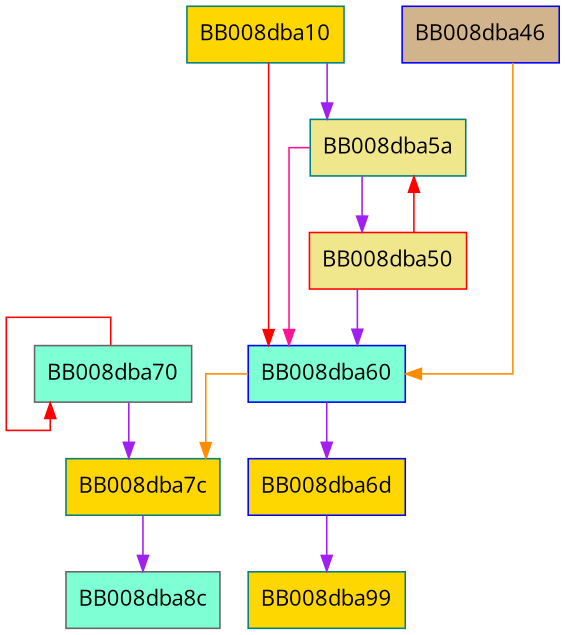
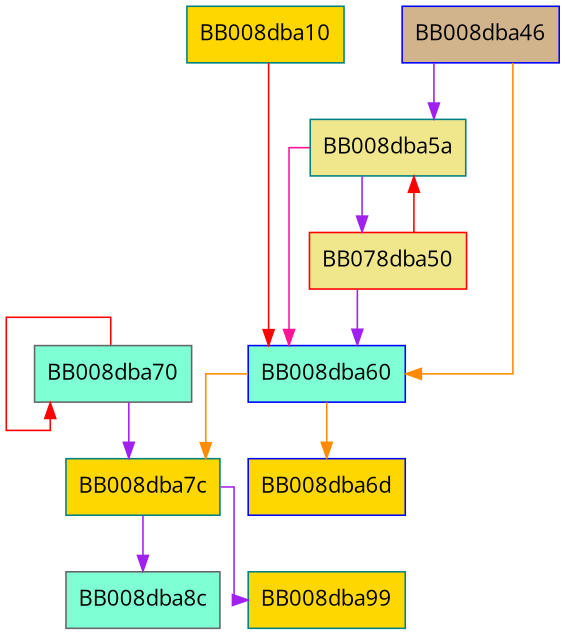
edge "BB008dba10" -> "BB008dba5a": now "BB008dba46" -> "BB008dba5a"
node "BB008dba50": label "BB008dba50" -> "BB078dba50"
edge "BB008dba60" -> "BB008dba6d": color purple -> darkorange
edge "BB008dba6d" -> "BB008dba99": now "BB008dba7c" -> "BB008dba99"
